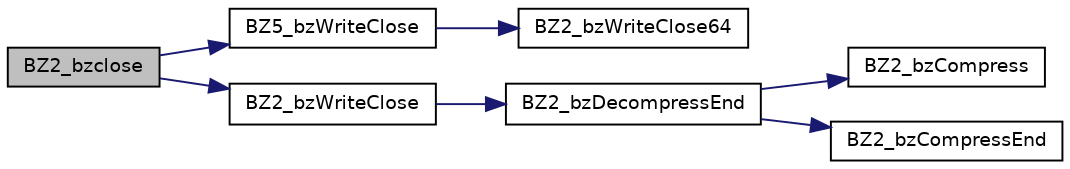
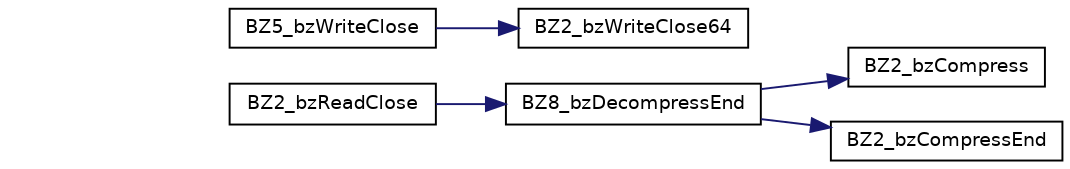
node "BZ2_bzclose": removed
node "BZ2_bzWriteClose": label "BZ2_bzWriteClose" -> "BZ2_bzReadClose"
node "BZ2_bzDecompressEnd": label "BZ2_bzDecompressEnd" -> "BZ8_bzDecompressEnd"
